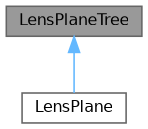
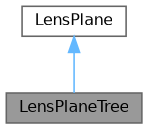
edge "LensPlane" -> "LensPlaneTree": reversed
